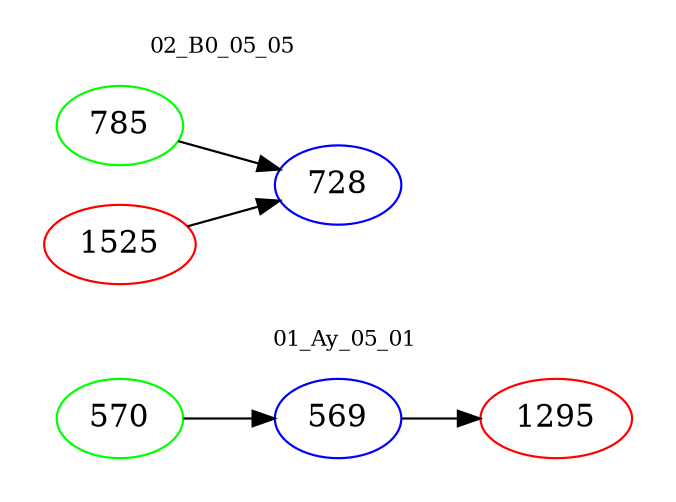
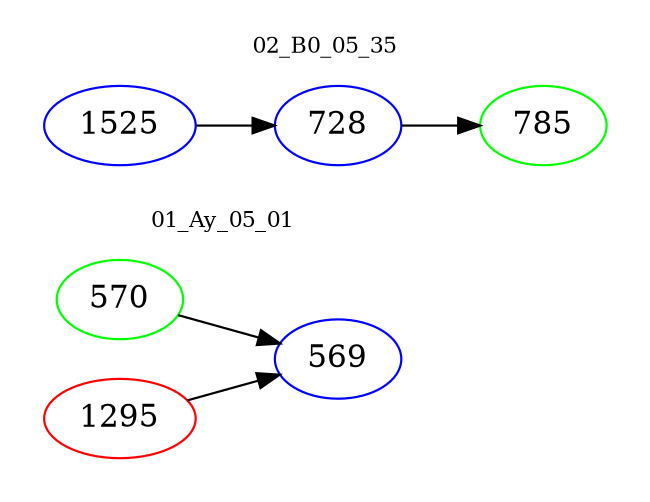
cluster "02_B0_05_05": label "02_B0_05_05" -> "02_B0_05_35"
edge "785" -> "728": reversed
node "1525": color red -> blue
edge "569" -> "1295": reversed
